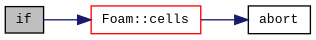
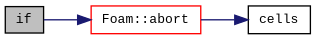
node "Foam::cells": label "Foam::cells" -> "Foam::abort"
node "abort": label "abort" -> "cells"
